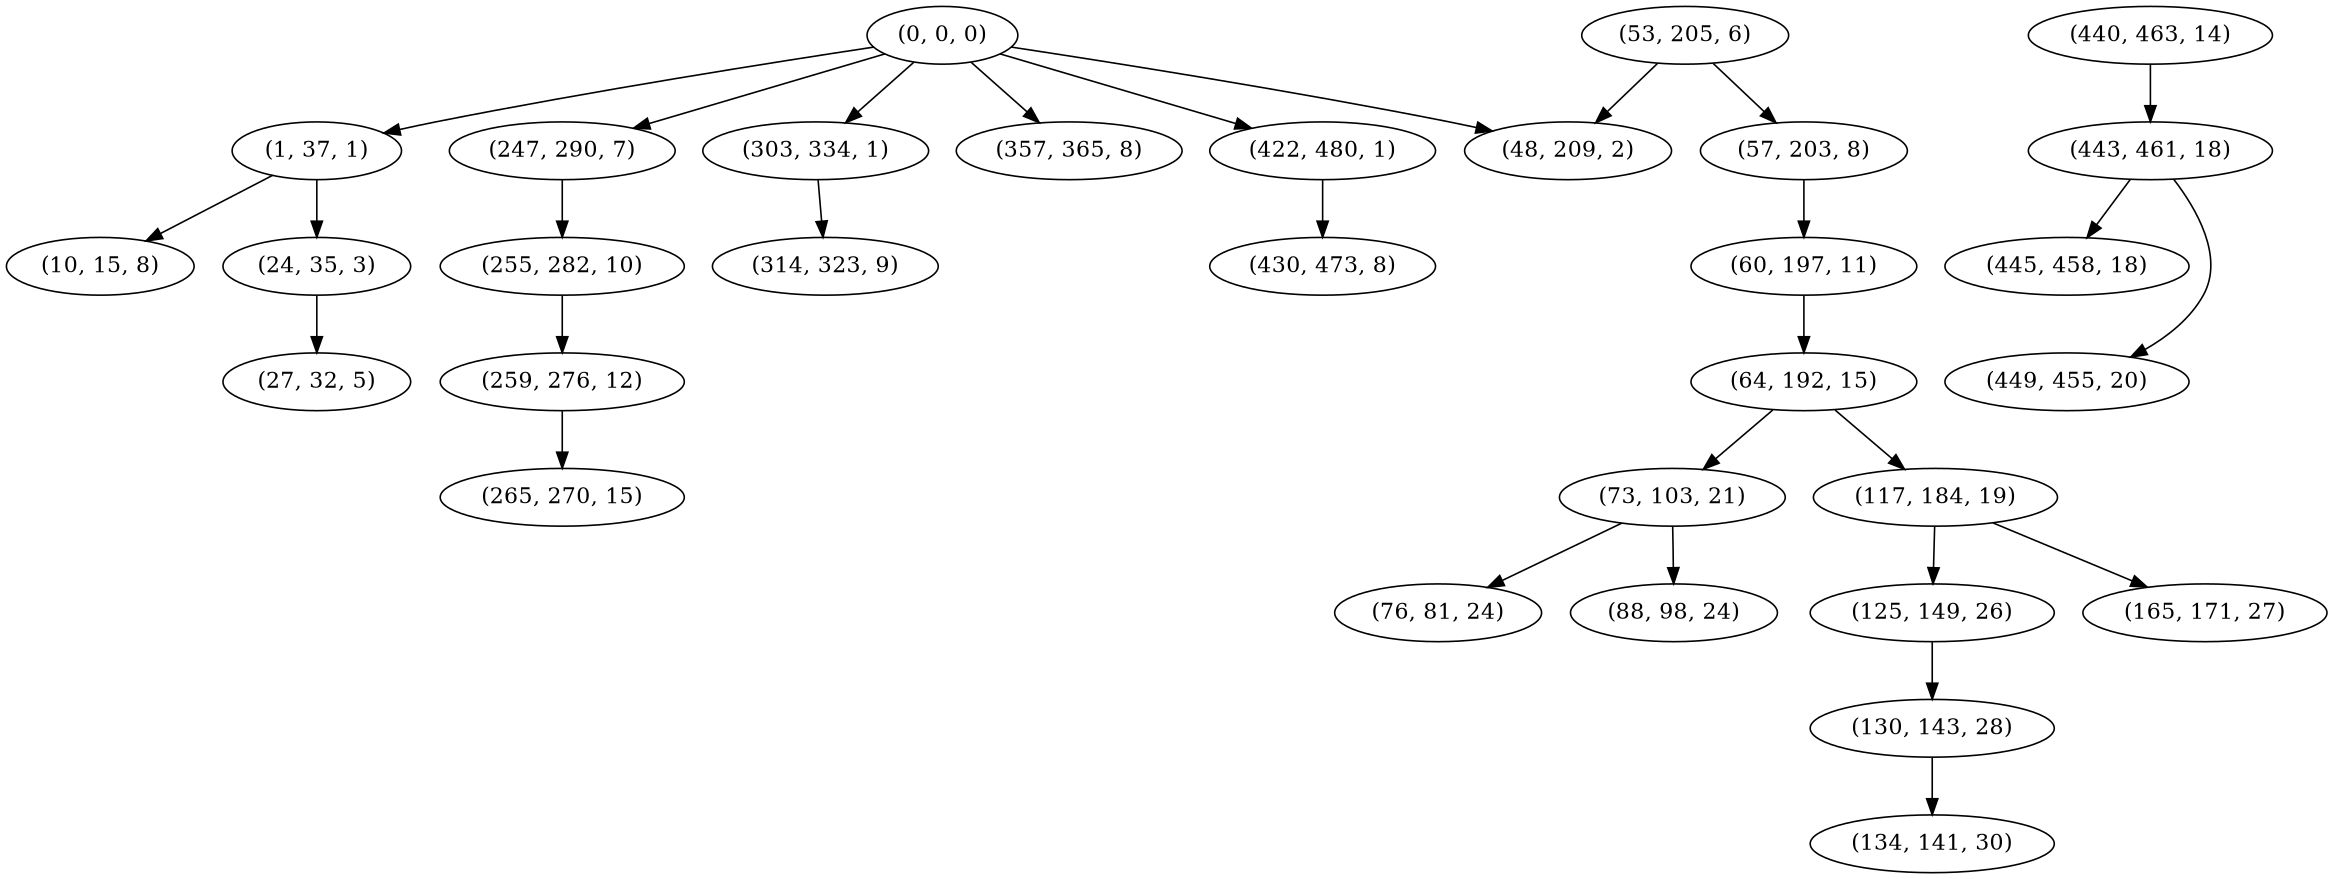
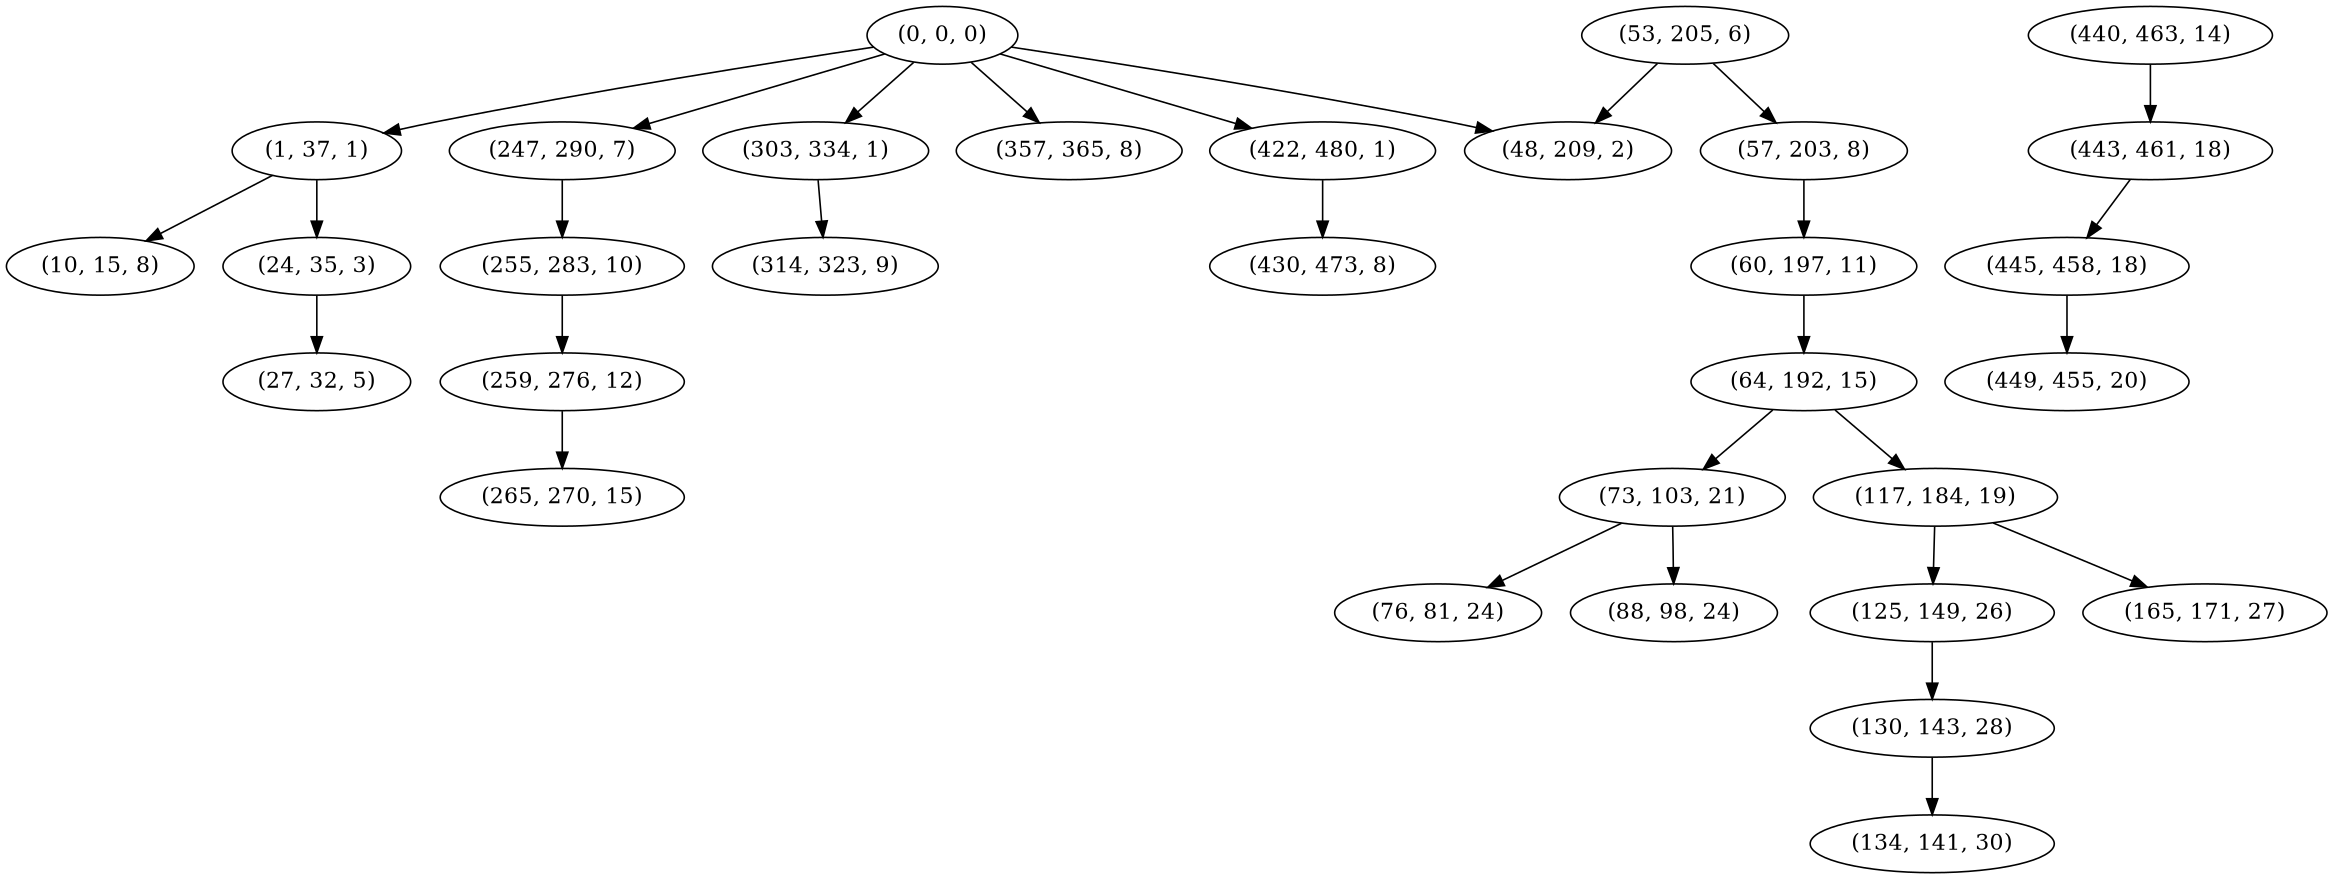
node "(255, 282, 10)": label "(255, 282, 10)" -> "(255, 283, 10)"
edge "(443, 461, 18)" -> "(449, 455, 20)": now "(445, 458, 18)" -> "(449, 455, 20)"
